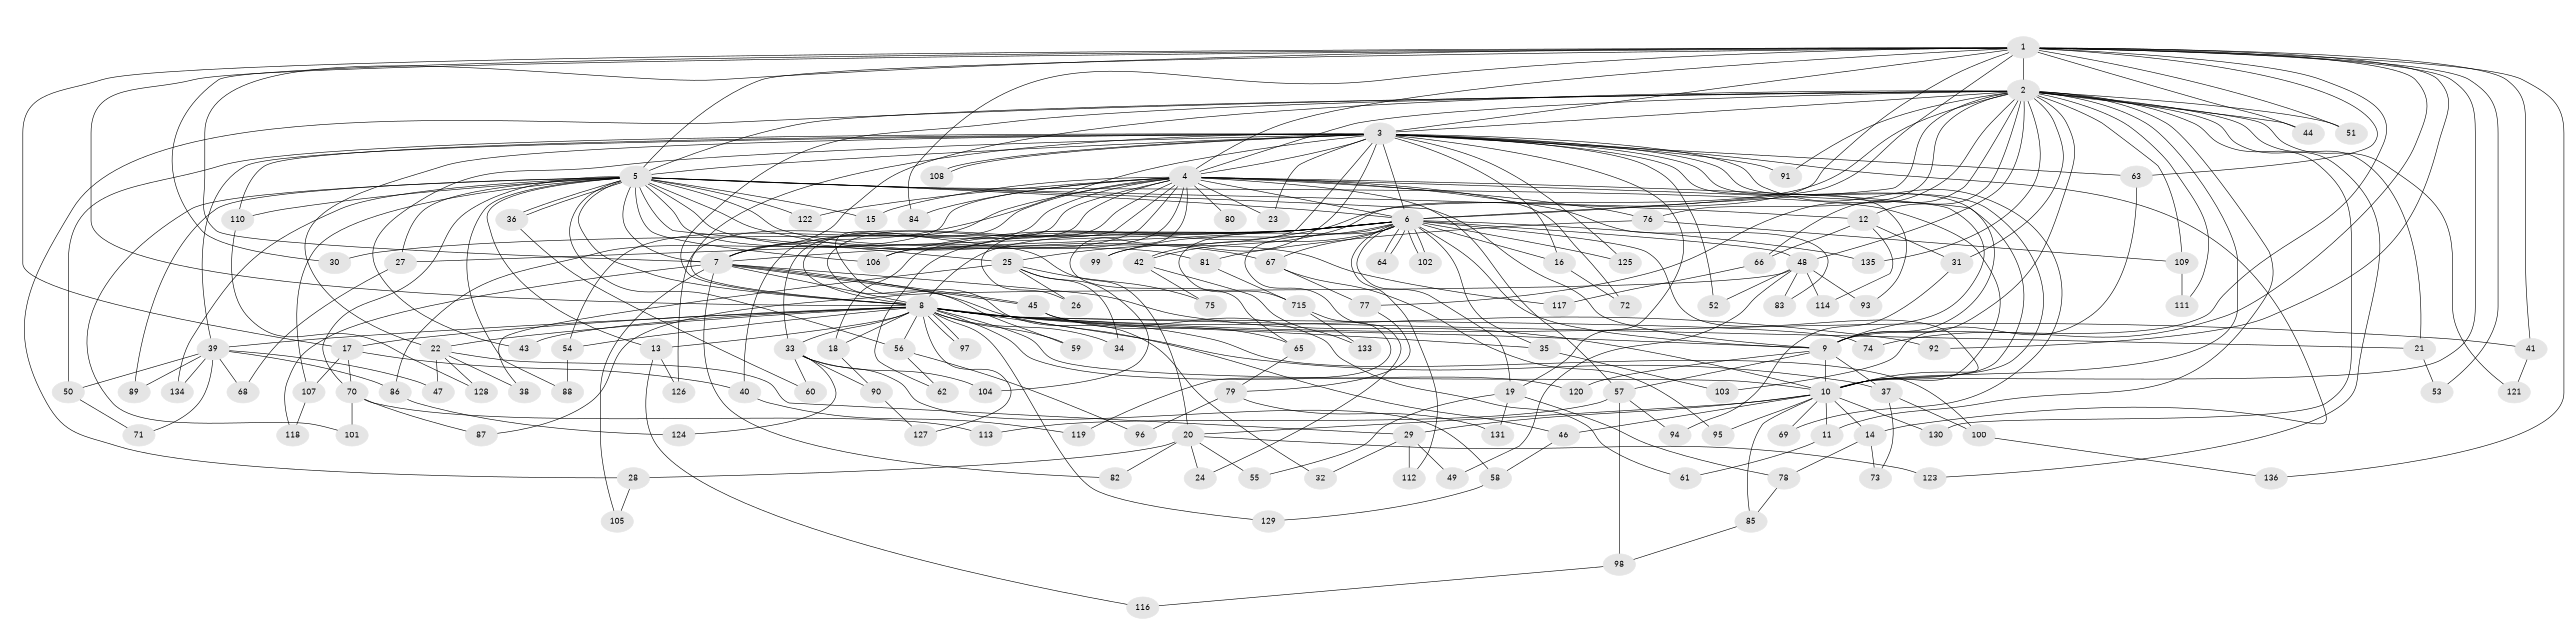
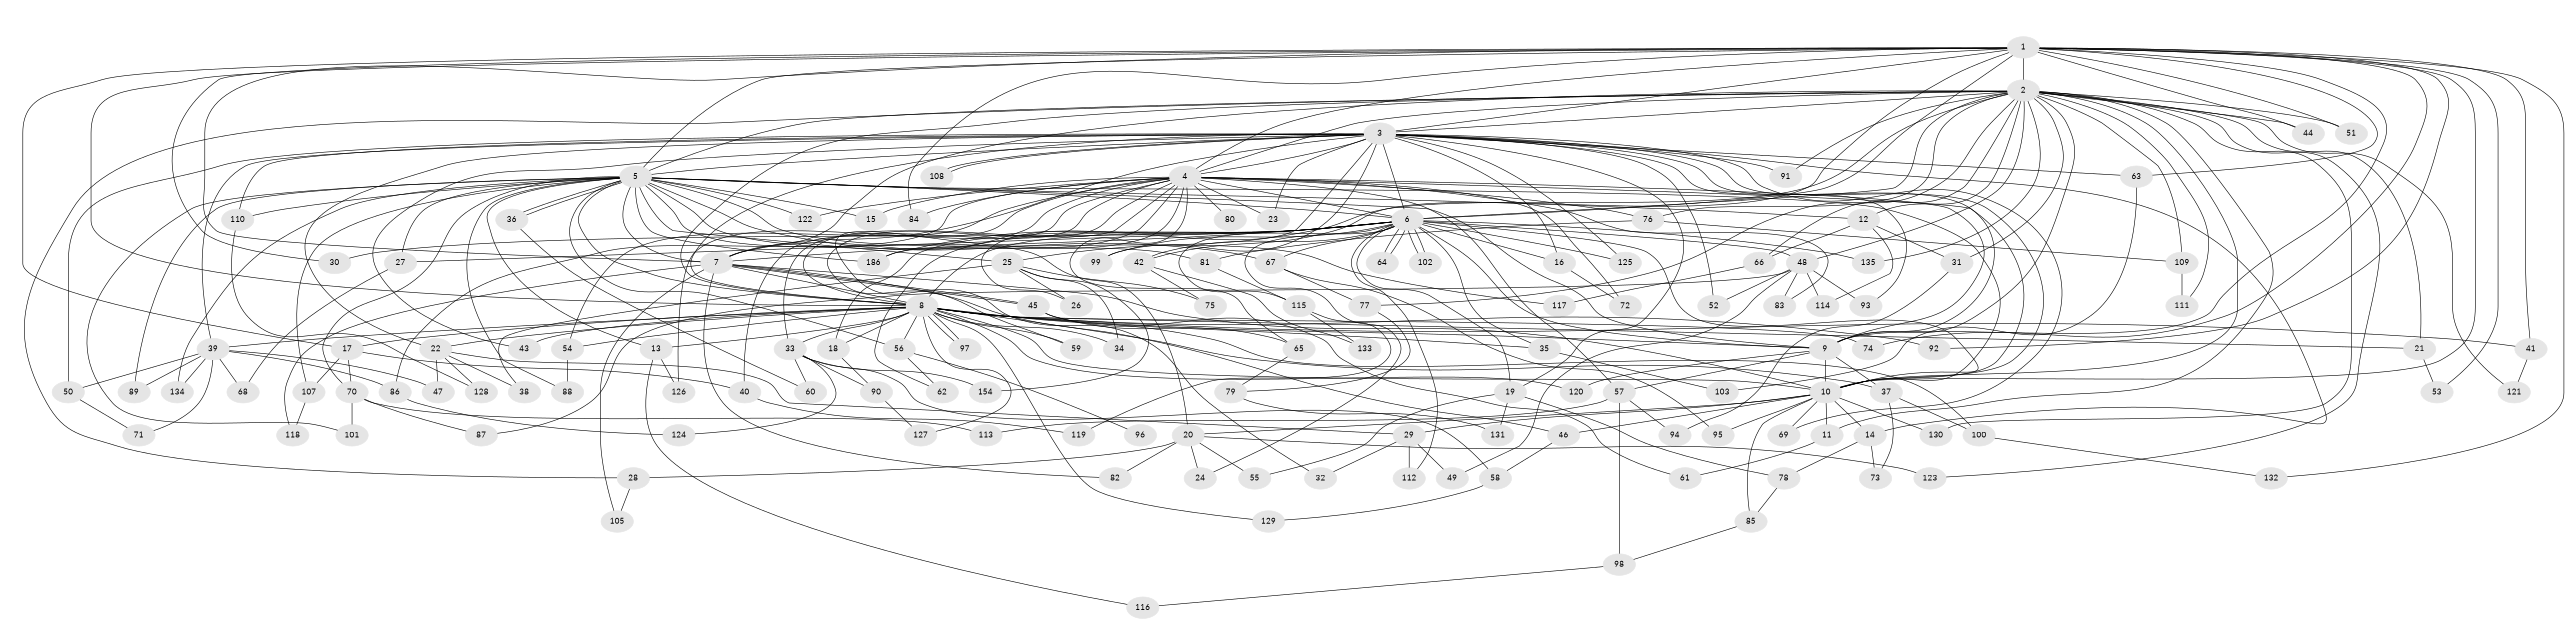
node "106": label "106" -> "186"
node "715": label "715" -> "115"
node "104": label "104" -> "154"
edge "79" -- "96": removed
node "136": label "136" -> "132"
